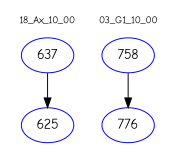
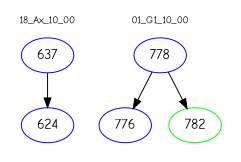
cluster "03_G1_10_00": label "03_G1_10_00" -> "01_G1_10_00"
node "758": label "758" -> "778"
node "625": label "625" -> "624"
node "782": added
